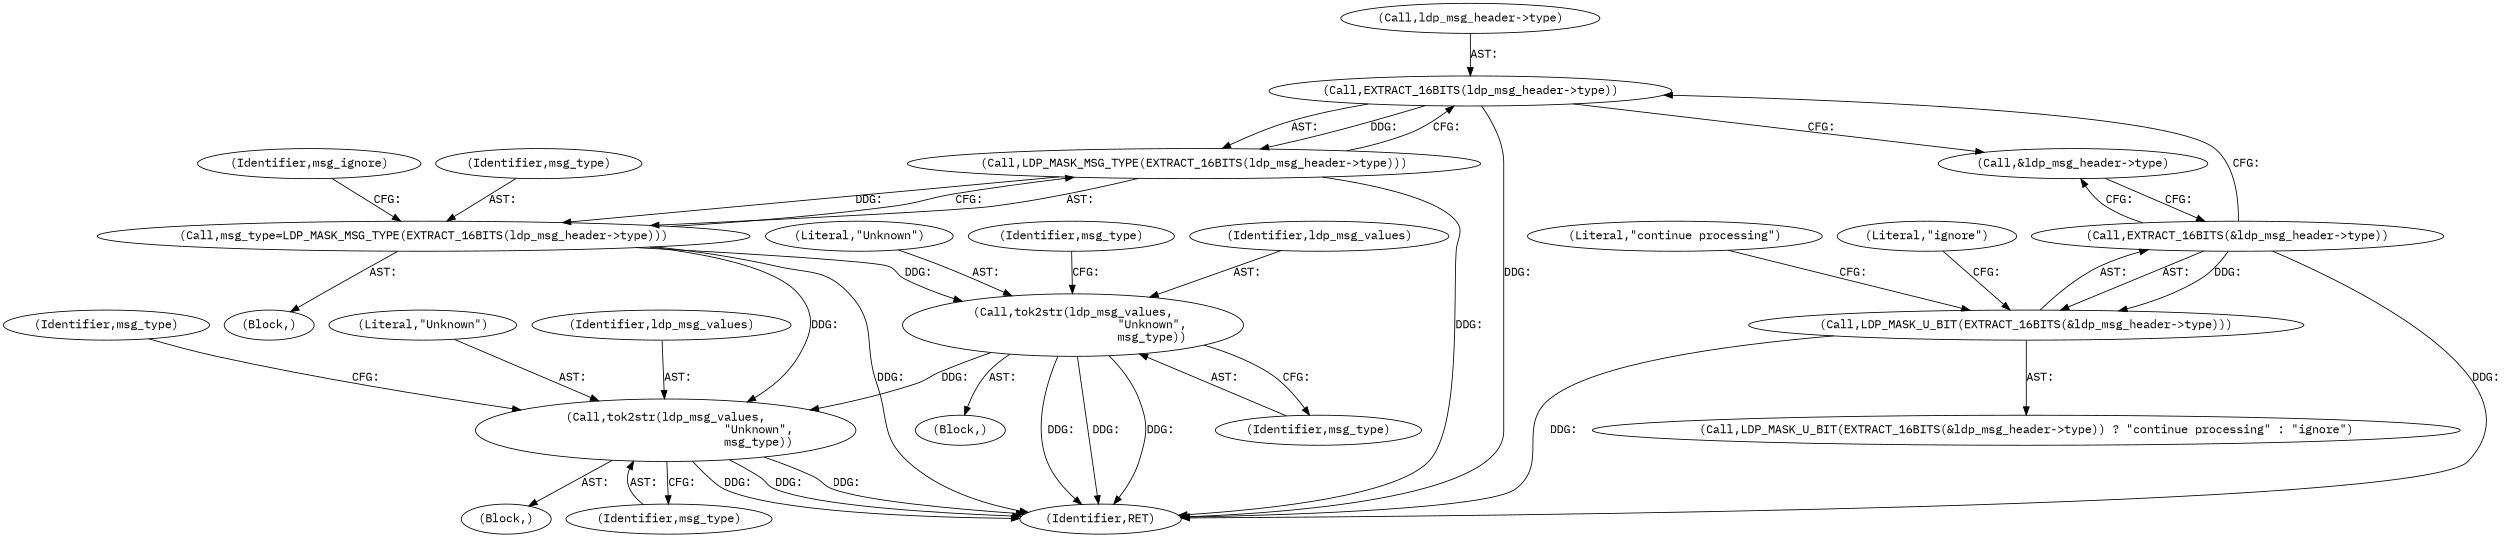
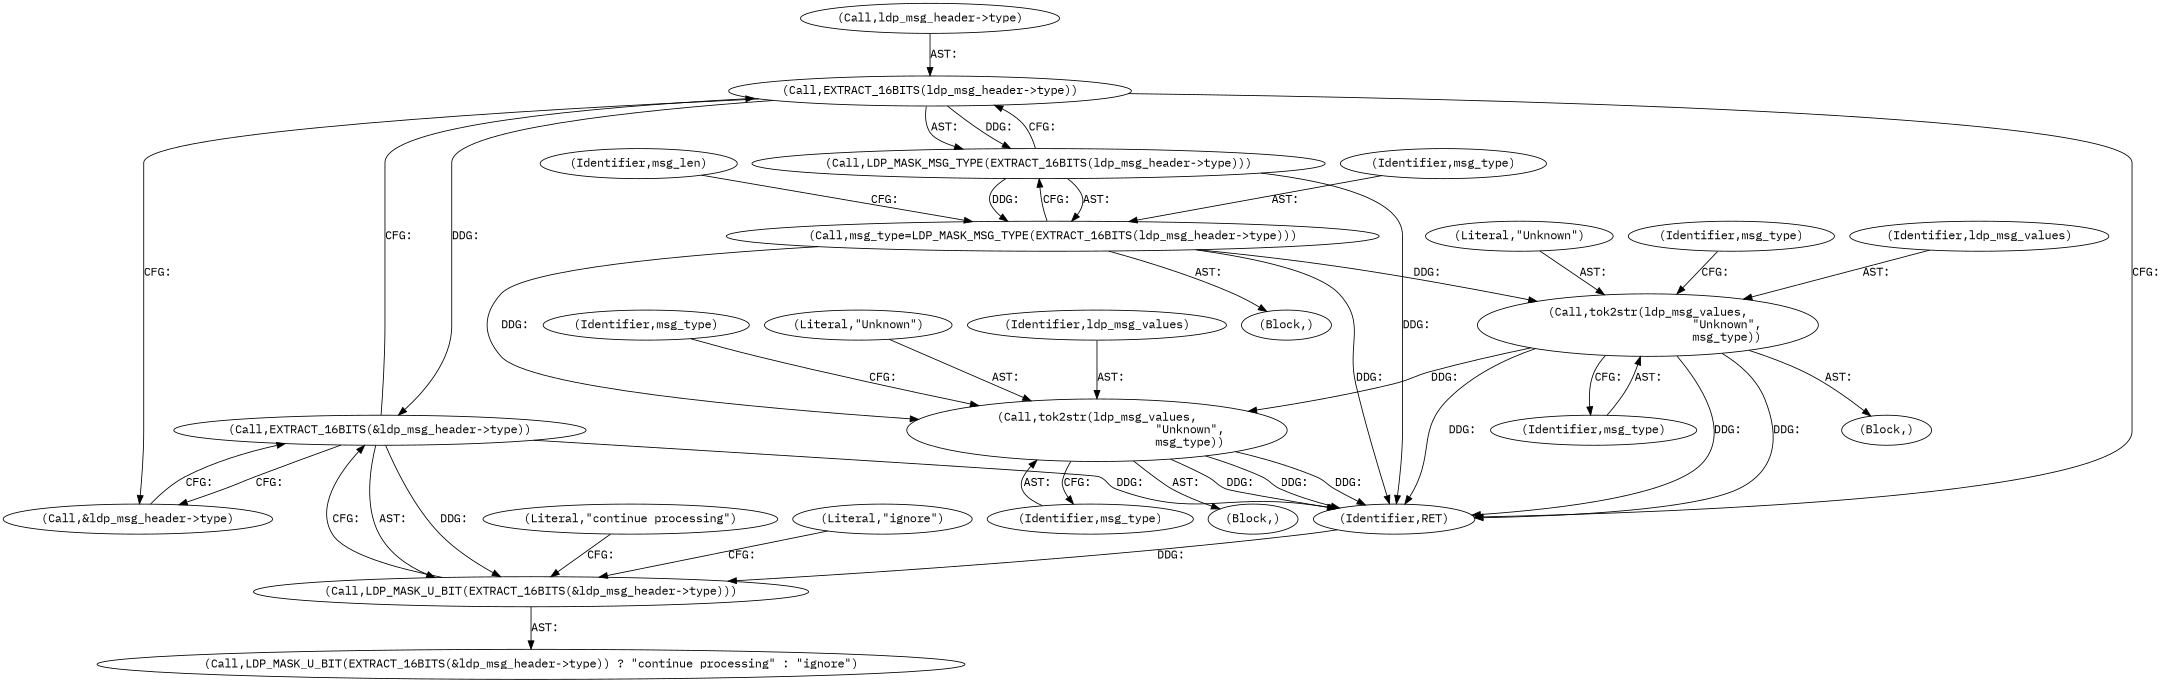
edge "(Call,EXTRACT_16BITS(ldp_msg_header->type))" -> "(Call,EXTRACT_16BITS(&ldp_msg_header->type))": added, label "DDG:"
node "(Identifier,msg_ignore)": label "(Identifier,msg_ignore)" -> "(Identifier,msg_len)"
edge "(Call,EXTRACT_16BITS(ldp_msg_header->type))" -> "(Identifier,RET)": label "DDG: " -> "CFG: "
edge "(Call,LDP_MASK_U_BIT(EXTRACT_16BITS(&ldp_msg_header->type)))" -> "(Call,EXTRACT_16BITS(&ldp_msg_header->type))": label "AST: " -> "CFG: "
edge "(Call,LDP_MASK_U_BIT(EXTRACT_16BITS(&ldp_msg_header->type)))" -> "(Identifier,RET)": reversed
